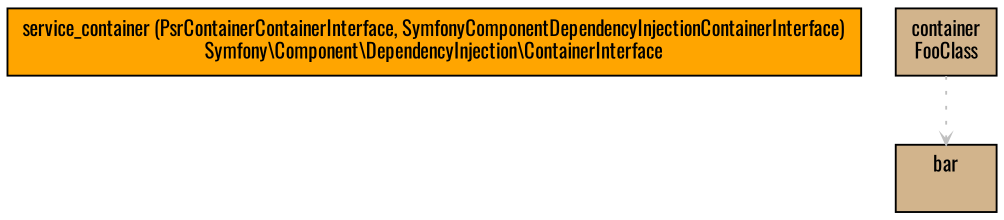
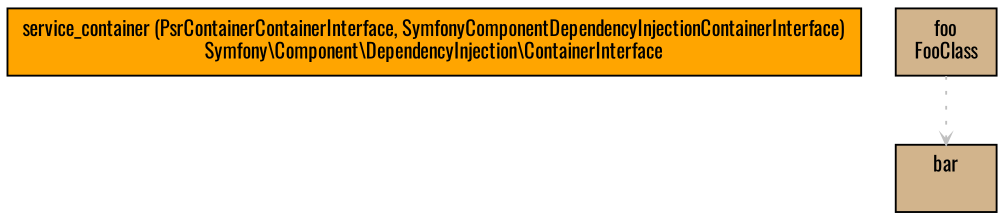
node "container FooClass": label "container FooClass" -> "foo FooClass"
